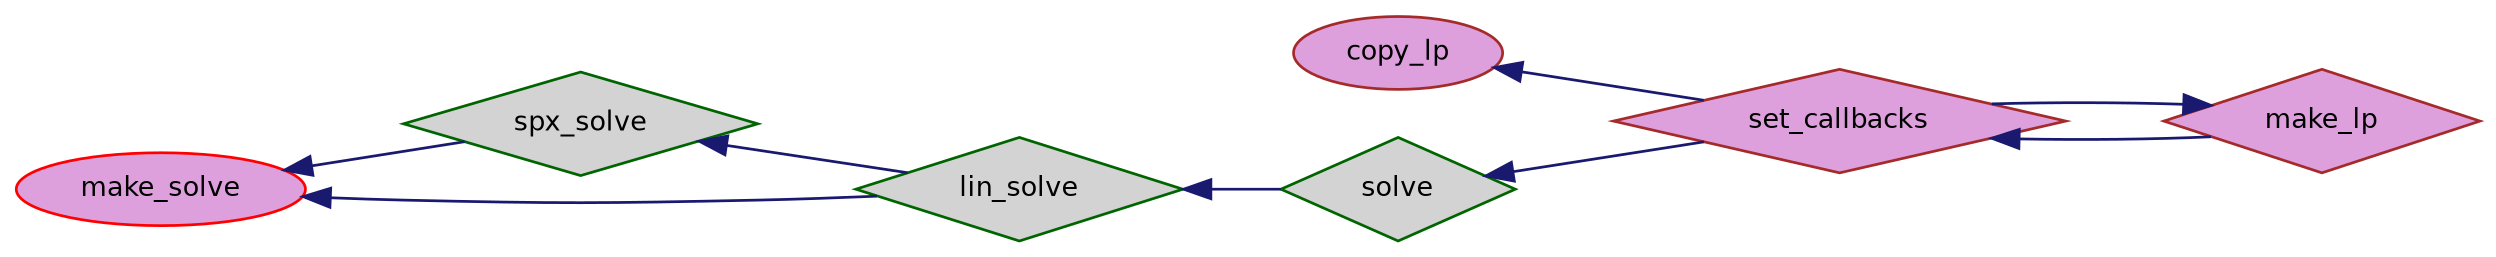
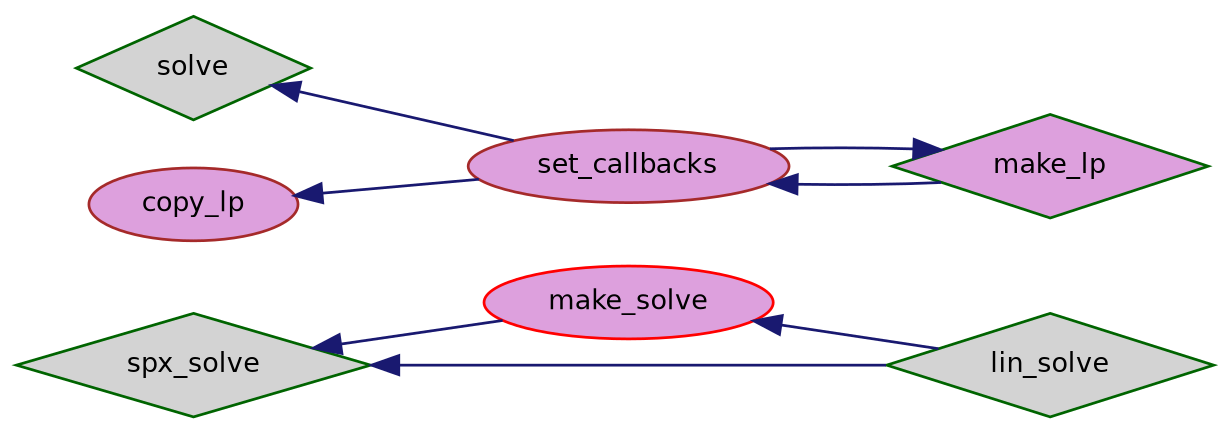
node "set_callbacks": shape diamond -> ellipse
node "make_lp": color brown -> darkgreen
edge "spx_solve" -> "make_solve": reversed
edge "solve" -> "lin_solve": removed
